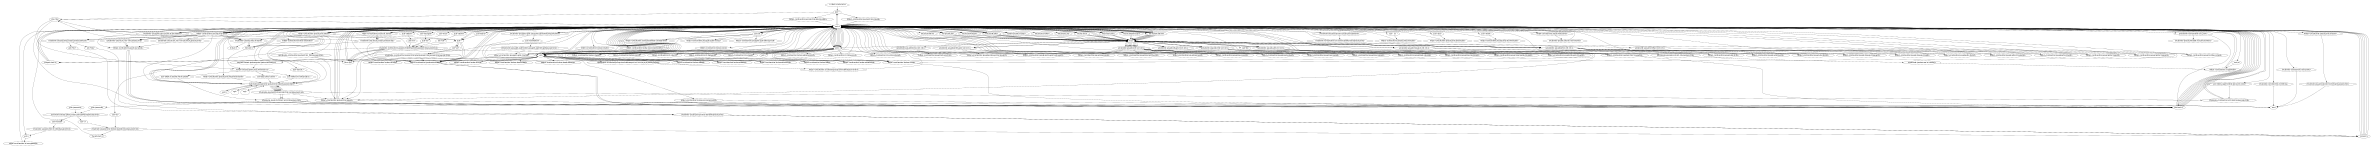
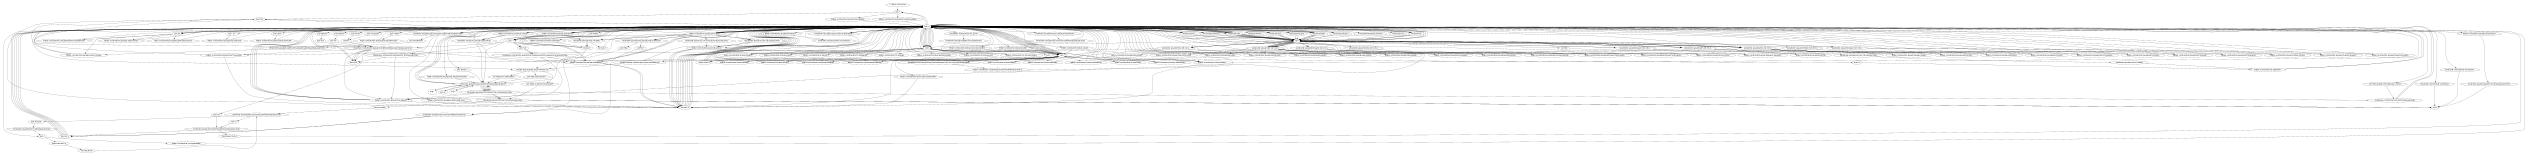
node "origName java.awt.GridLayout": label "origName java.awt.GridLayout" -> "new java.awt.GridLayout"
node "new java.awt.ScrollPane": label "new java.awt.ScrollPane" -> "new java.waitingForExtData.ScrollPane"
node "new origName.awt.Panel": label "new origName.awt.Panel" -> "new java.awt.Panel"
node "fieldput <Corvid.Runtime: java.awt.GridLayout gridLayout1>": added
node "fieldput <Corvid.Runtime: java.applet.AppletContext SysAC>": added
node "ifeq goto load.r r0": label "ifeq goto load.r r0" -> "ifeq flowLayout load.r r0"
node "ifcmple.i goto load.r r0": added
